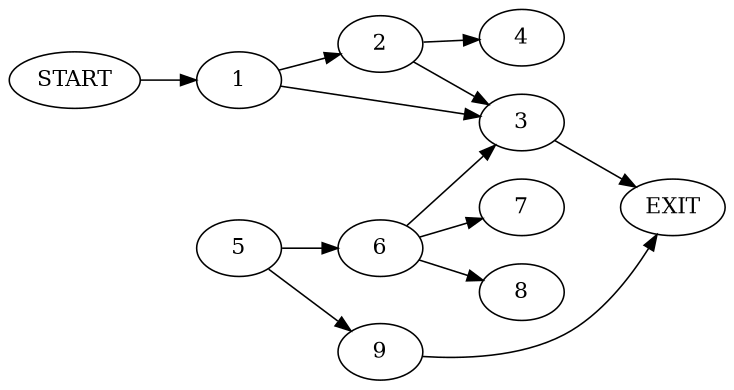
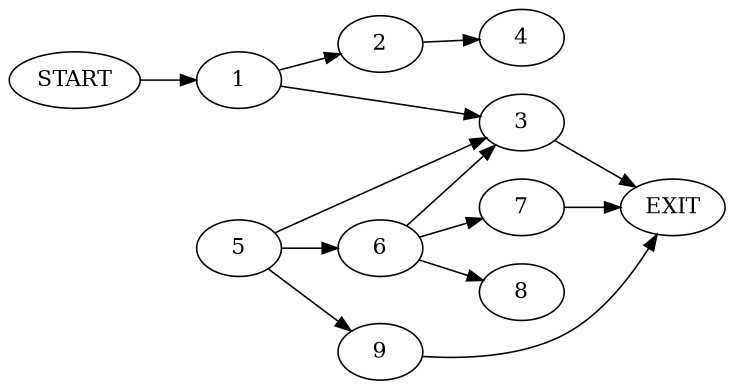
edge "2" -> "3": now "5" -> "3"
edge "7" -> "EXIT": added
